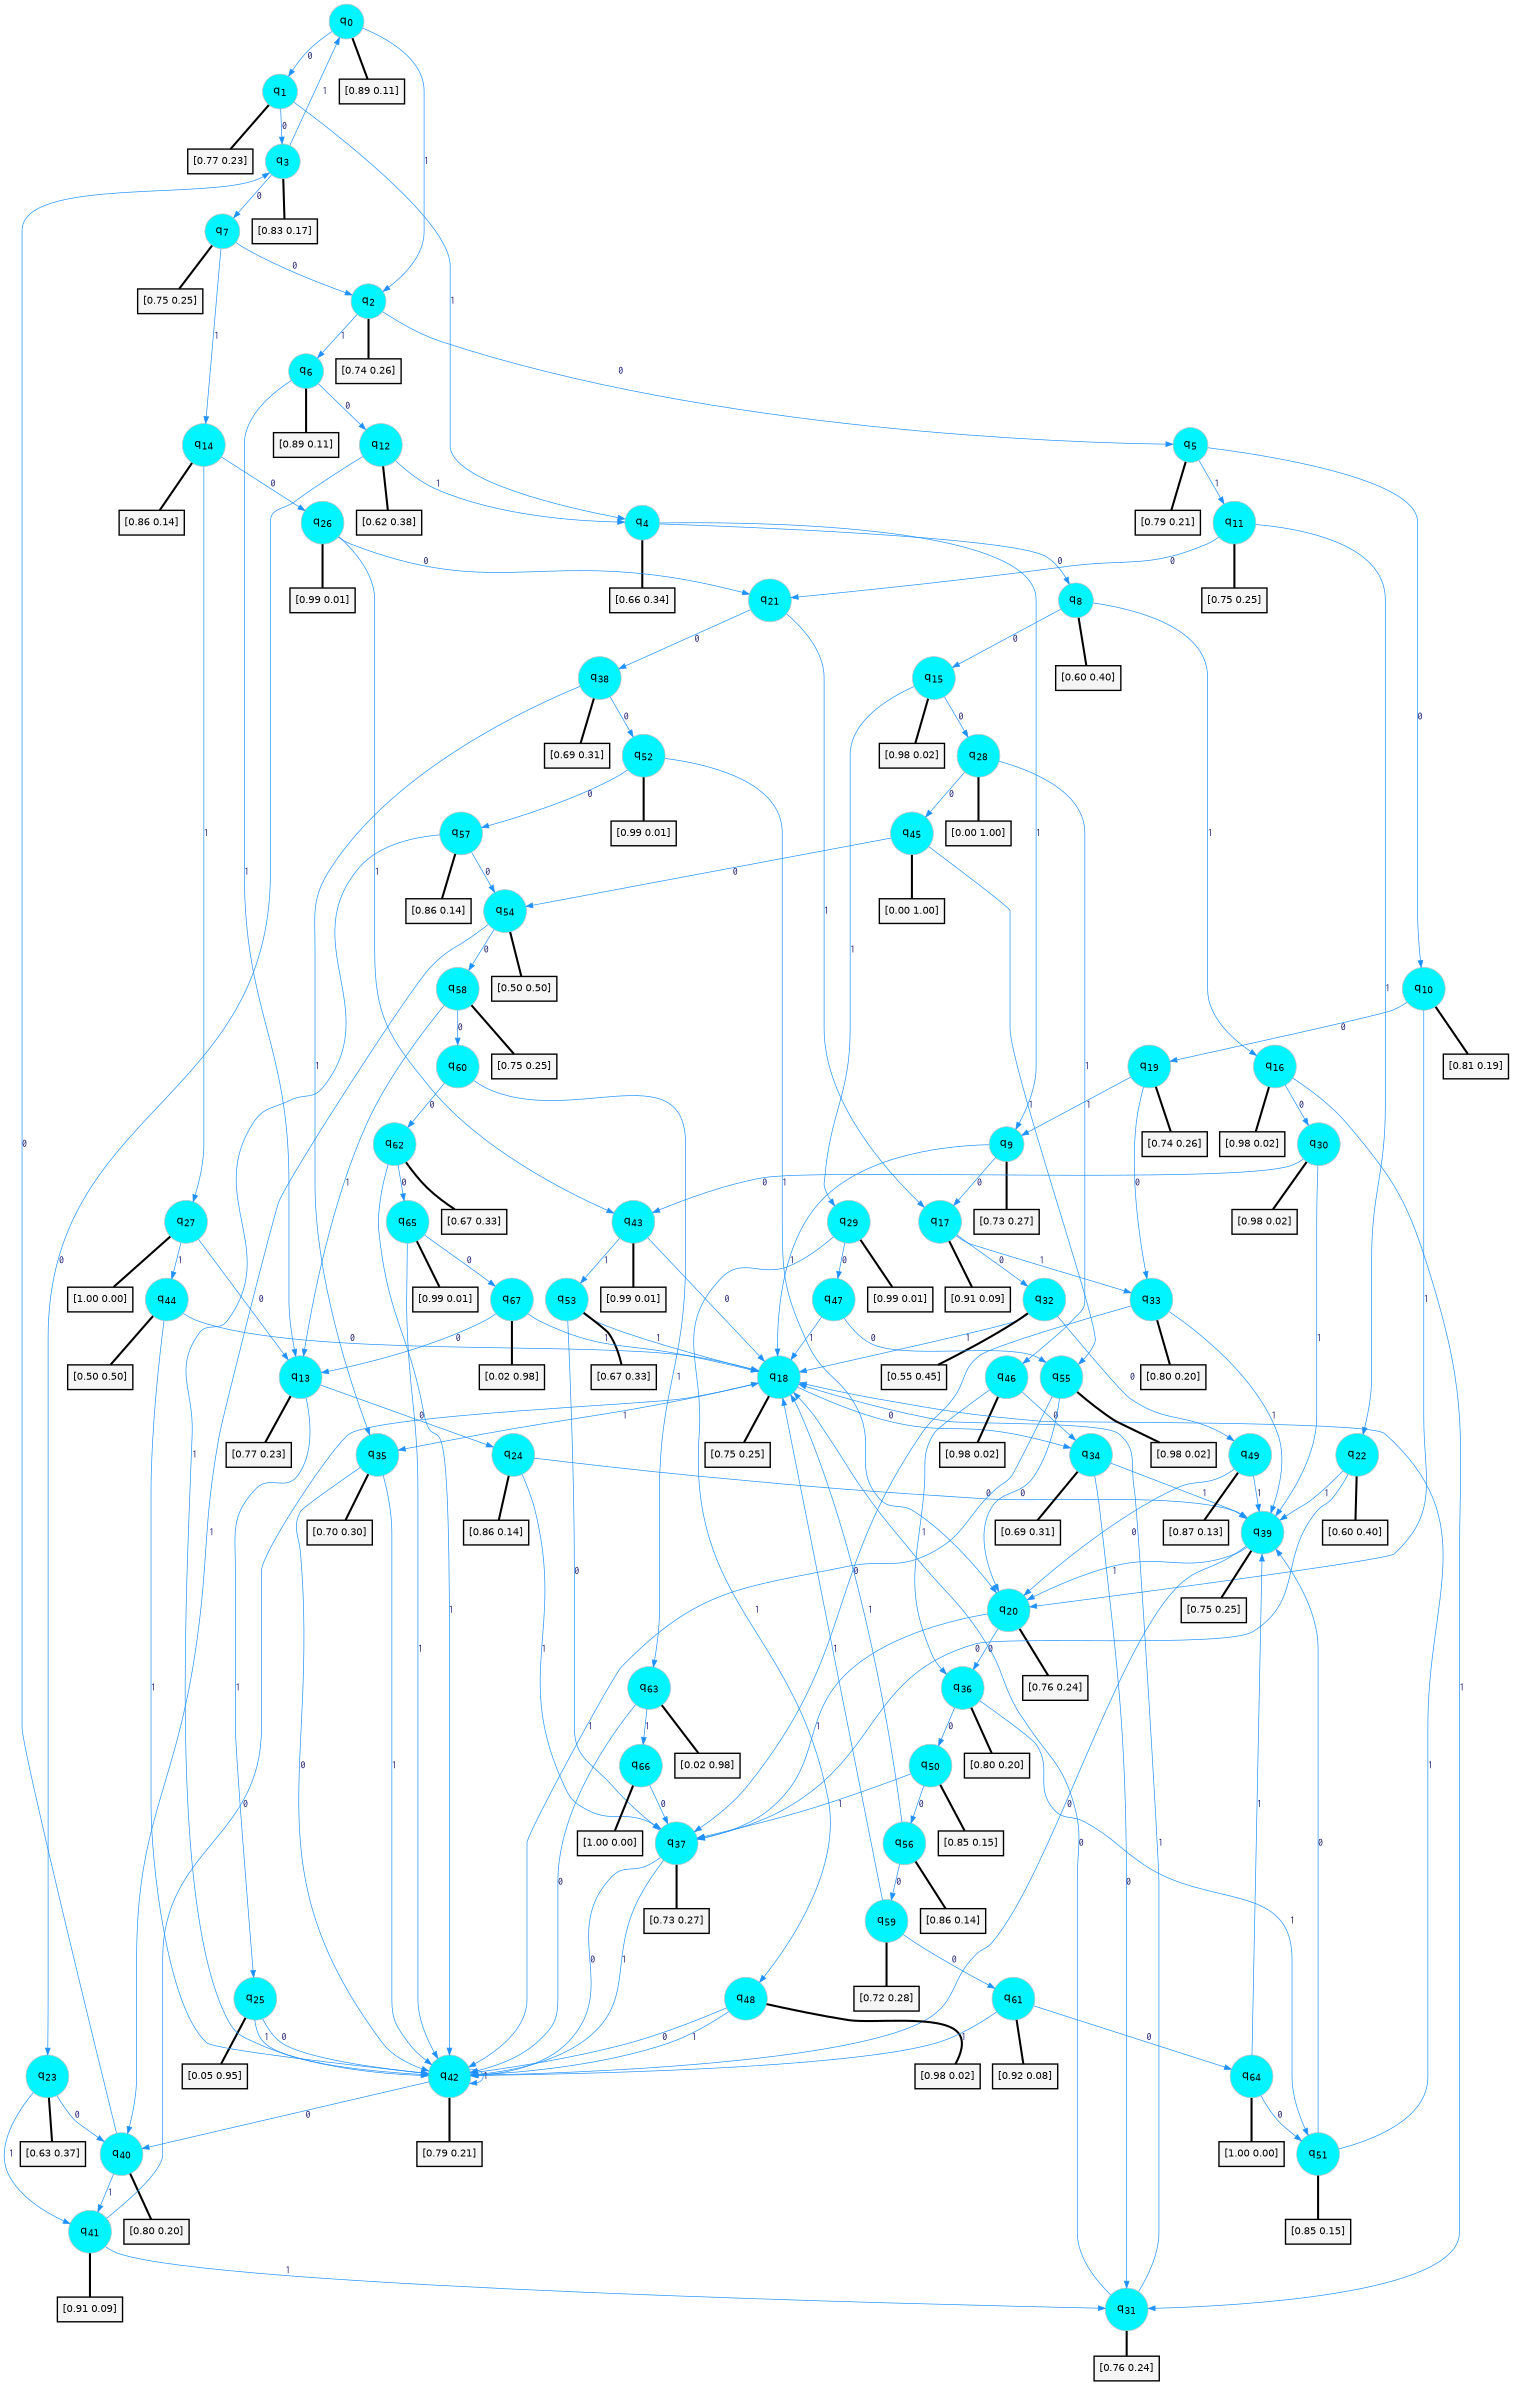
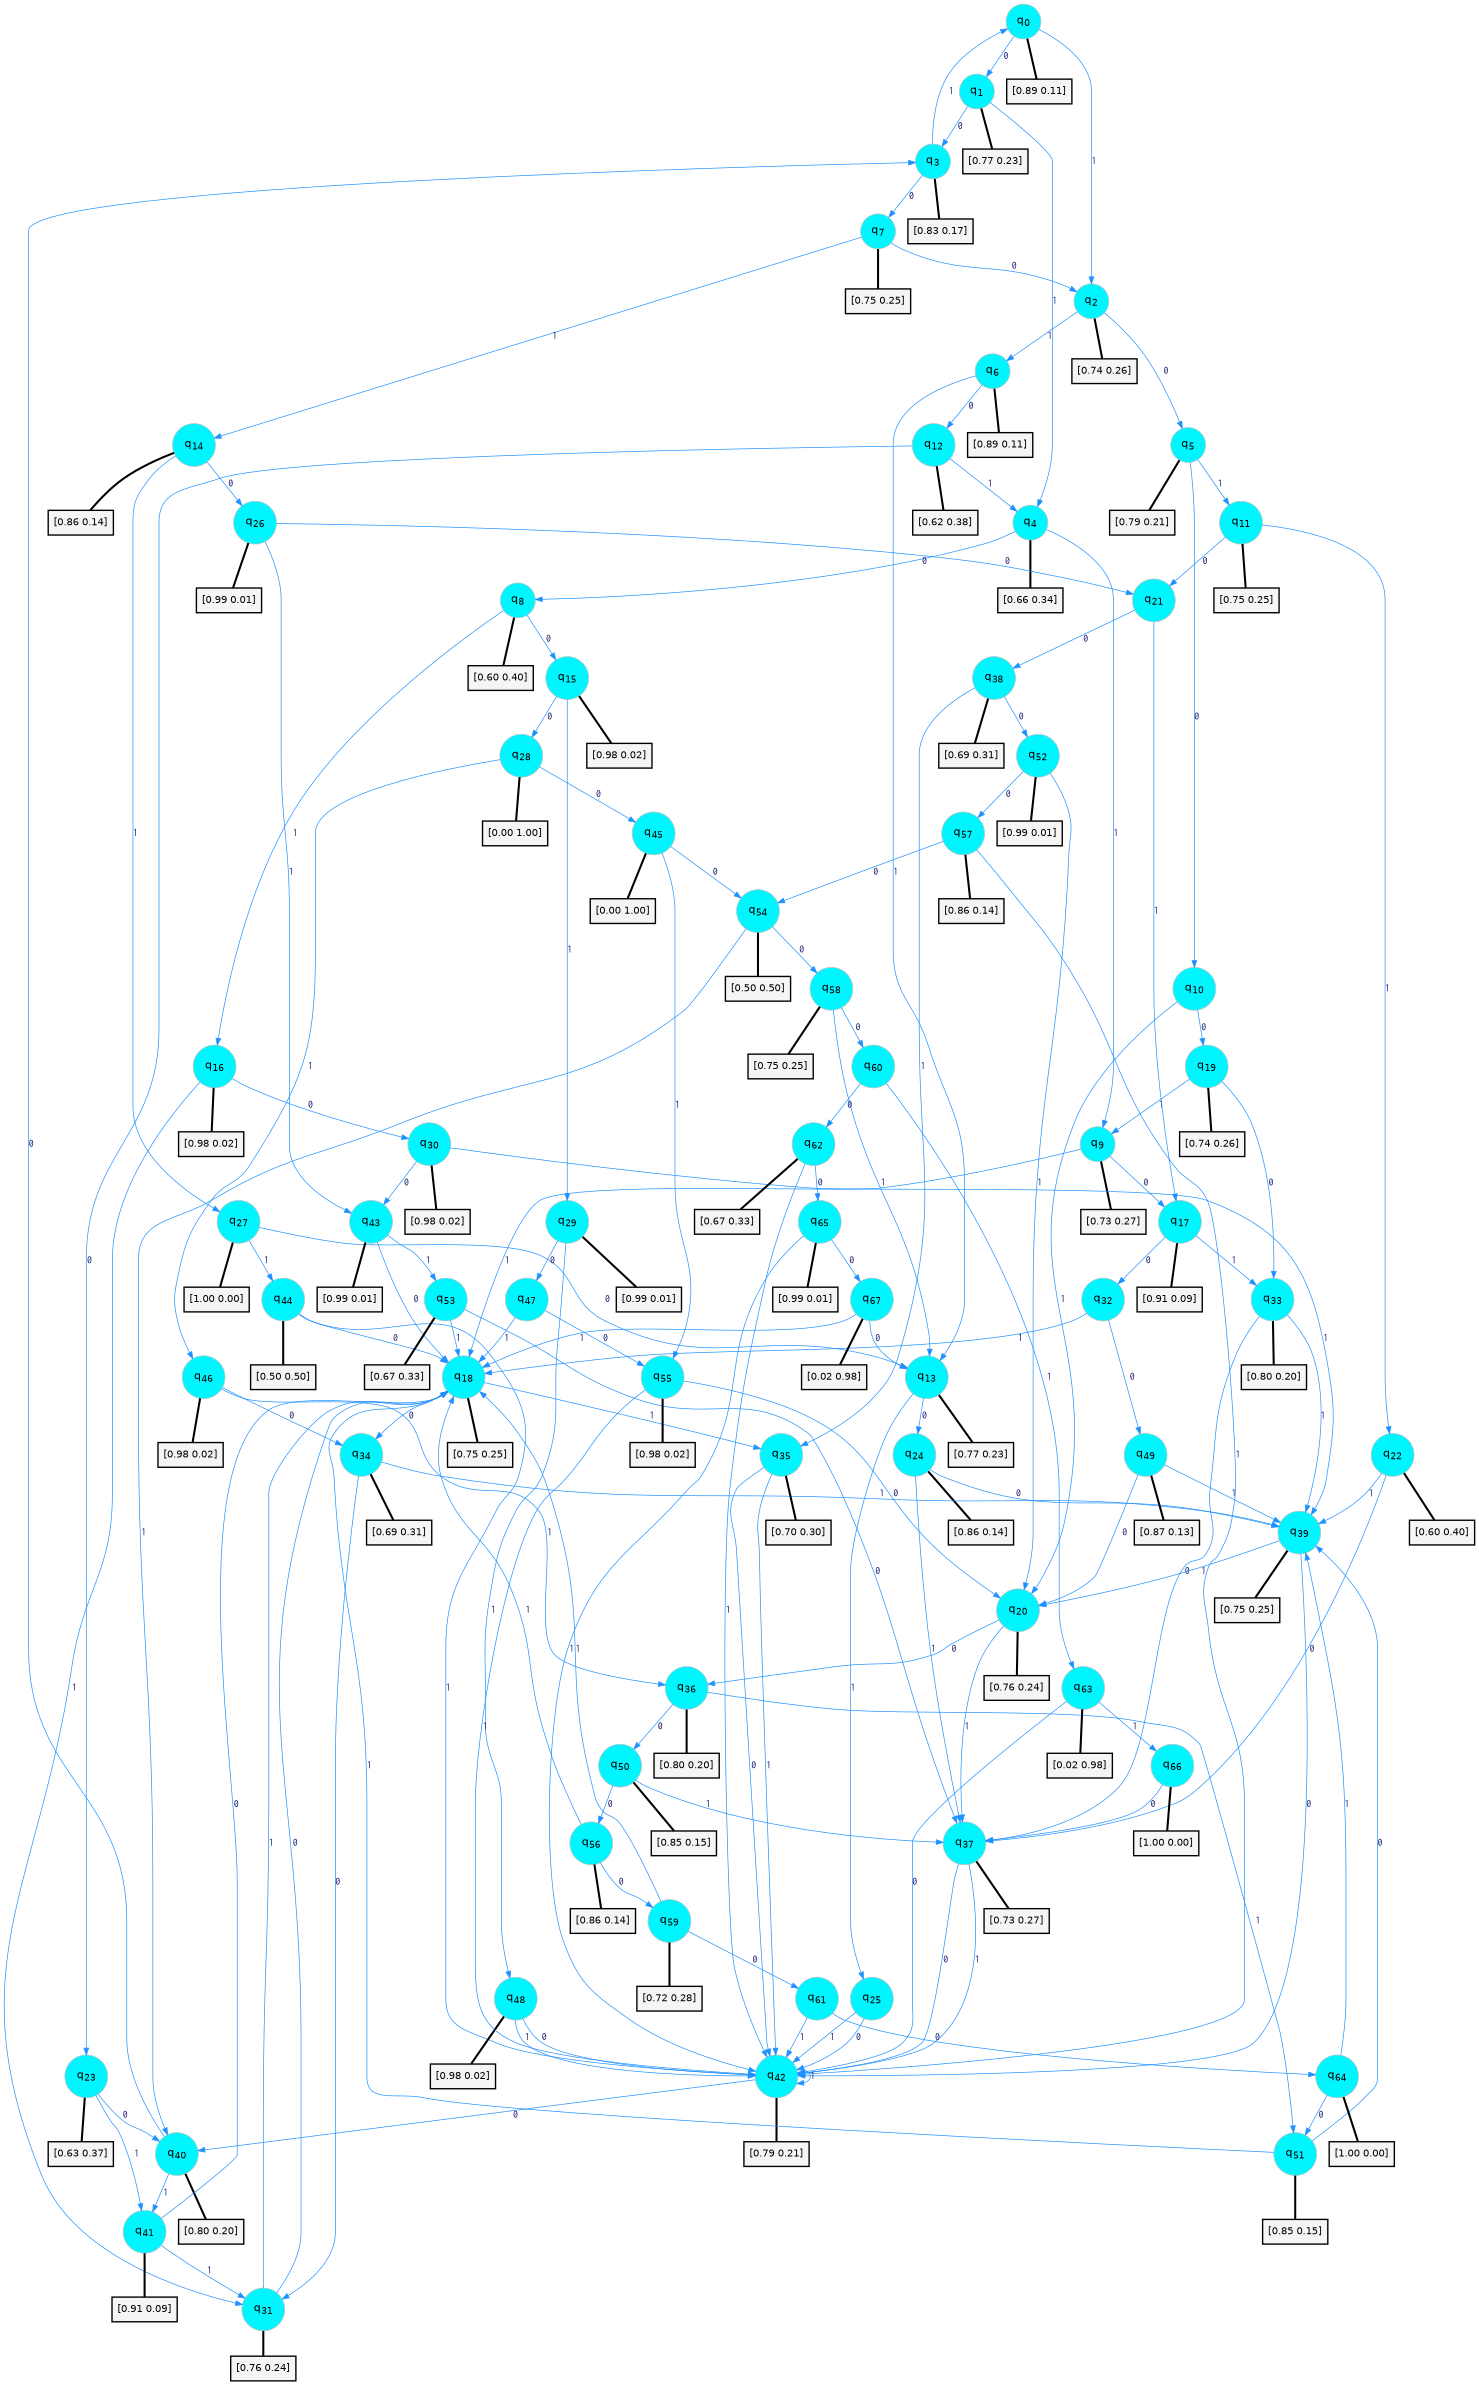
node "[0.81 0.19]": removed
node "[0.55 0.45]": removed
node "[0.05 0.95]": removed
node "[0.92 0.08]": removed
